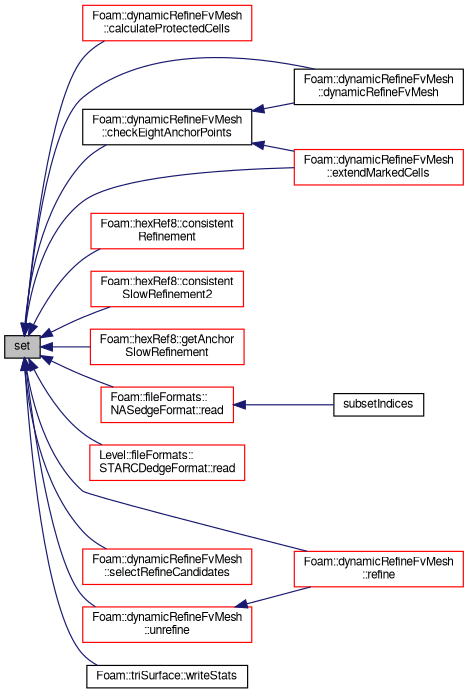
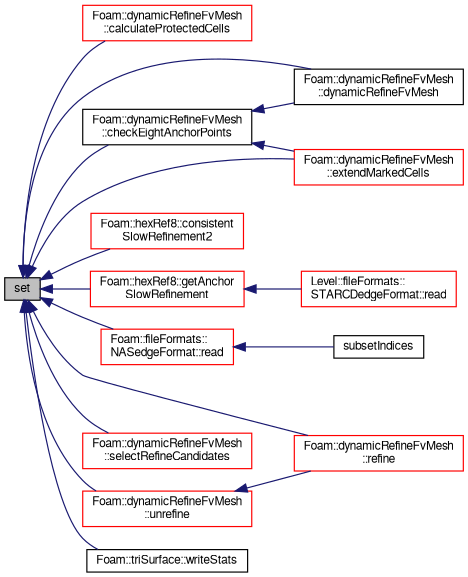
node "Foam::hexRef8::consistent Refinement": removed
edge "Level::fileFormats:: STARCDedgeFormat::read" -> "set": now "Level::fileFormats:: STARCDedgeFormat::read" -> "Foam::hexRef8::getAnchor SlowRefinement"
